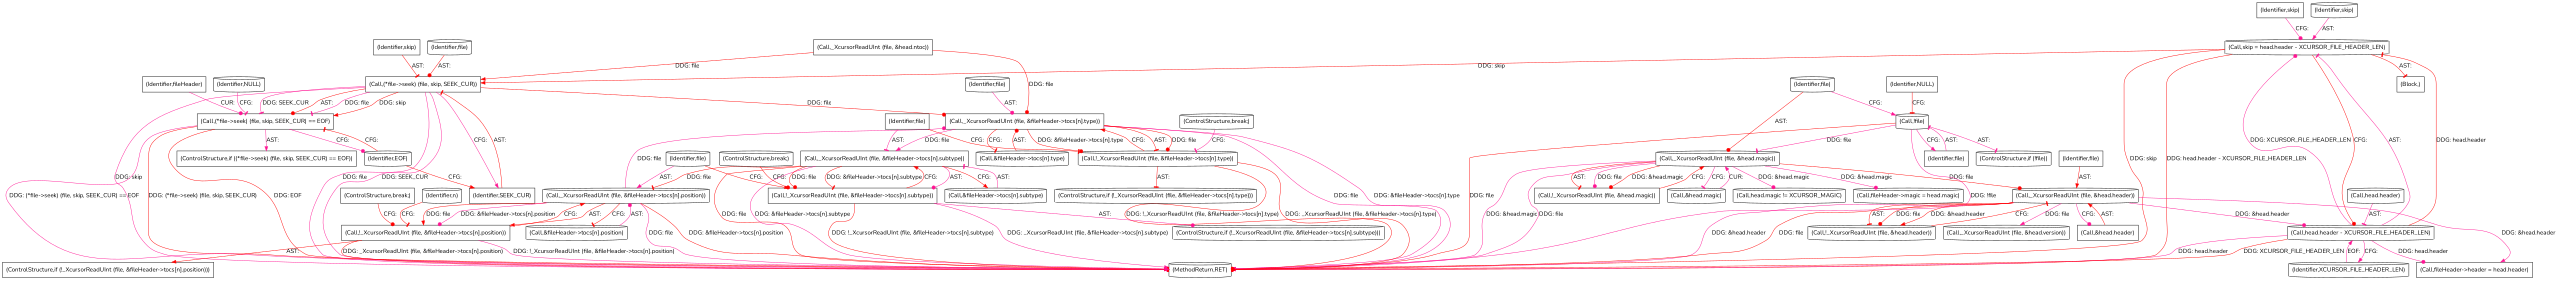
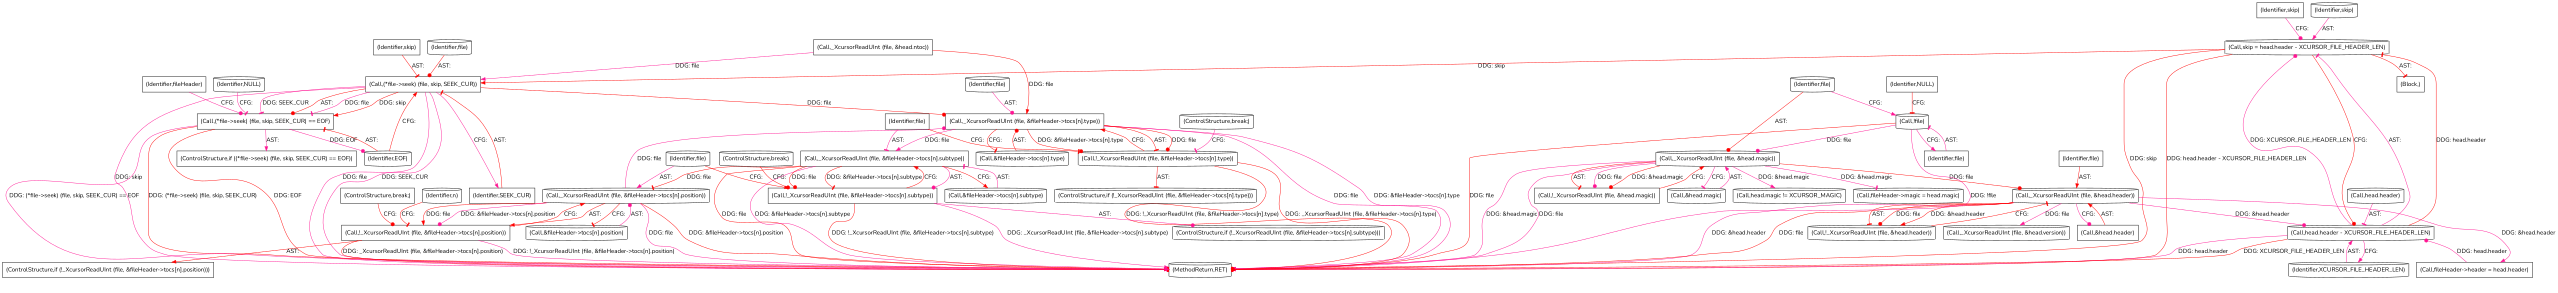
edge "(Call,_XcursorReadUInt (file, &head.ntoc))" -> "(Call,_XcursorReadUInt (file, &fileHeader->tocs[n].type))": arrowhead dot -> normal
edge "(Call,_XcursorReadUInt (file, &head.ntoc))" -> "(Call,(*file->seek) (file, skip, SEEK_CUR))": color red -> deeppink
edge "(Identifier,fileHeader)" -> "(Call,(*file->seek) (file, skip, SEEK_CUR) == EOF)": label "CUR: " -> "CFG: "
edge "(Call,!file)" -> "(Call,_XcursorReadUInt (file, &head.magic))": arrowhead tee -> dot
edge "(Call,(*file->seek) (file, skip, SEEK_CUR) == EOF)" -> "(Identifier,EOF)": label "CFG: " -> "DDG: EOF"
edge "(Identifier,EOF)" -> "(Call,(*file->seek) (file, skip, SEEK_CUR) == EOF)": label "CFG: " -> "AST: "
node "(ControlStructure,if (!file))": removed
edge "(Call,_XcursorReadUInt (file, &head.magic))" -> "(Call,head.magic != XCURSOR_MAGIC)": arrowhead dot -> normal
edge "(Call,_XcursorReadUInt (file, &head.magic))" -> "(Call,fileHeader->magic = head.magic)": arrowhead dot -> tee
edge "(Identifier,EOF)" -> "(Identifier,SEEK_CUR)": now "(Identifier,EOF)" -> "(Call,(*file->seek) (file, skip, SEEK_CUR))"
edge "(Call,&head.magic)" -> "(Call,_XcursorReadUInt (file, &head.magic))": label "CUR: " -> "AST: "
edge "(Identifier,XCURSOR_FILE_HEADER_LEN)" -> "(Call,head.header - XCURSOR_FILE_HEADER_LEN)": label "EOF: " -> "AST: "
edge "(Call,head.header - XCURSOR_FILE_HEADER_LEN)" -> "(Call,fileHeader->header = head.header)": reversed
